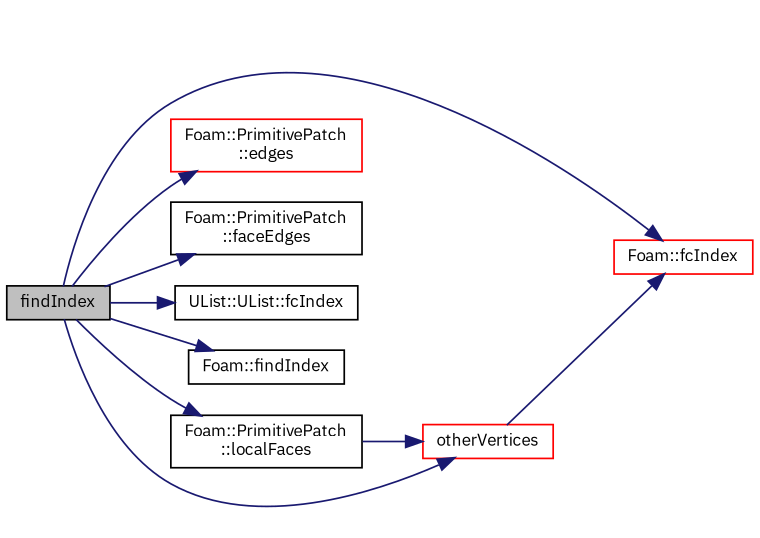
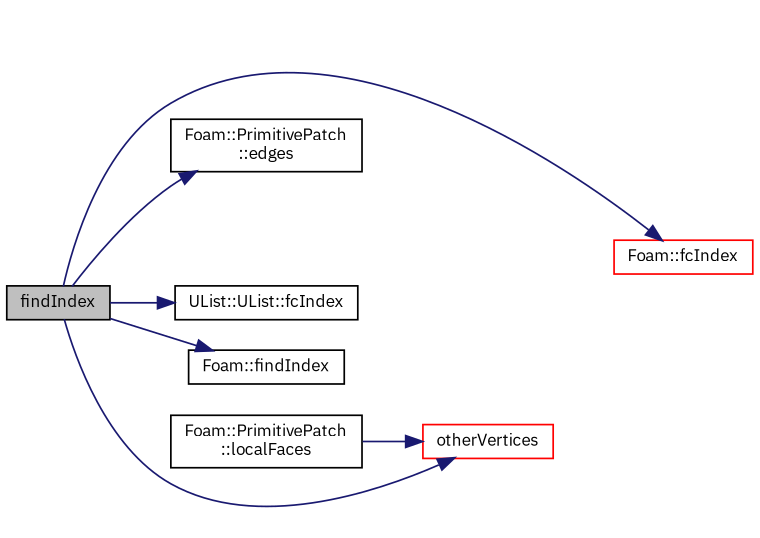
node "Foam::PrimitivePatch ::edges": color red -> black
node "Foam::PrimitivePatch ::faceEdges": removed
edge "otherVertices" -> "Foam::fcIndex": removed
edge "findIndex" -> "Foam::PrimitivePatch ::localFaces": removed
